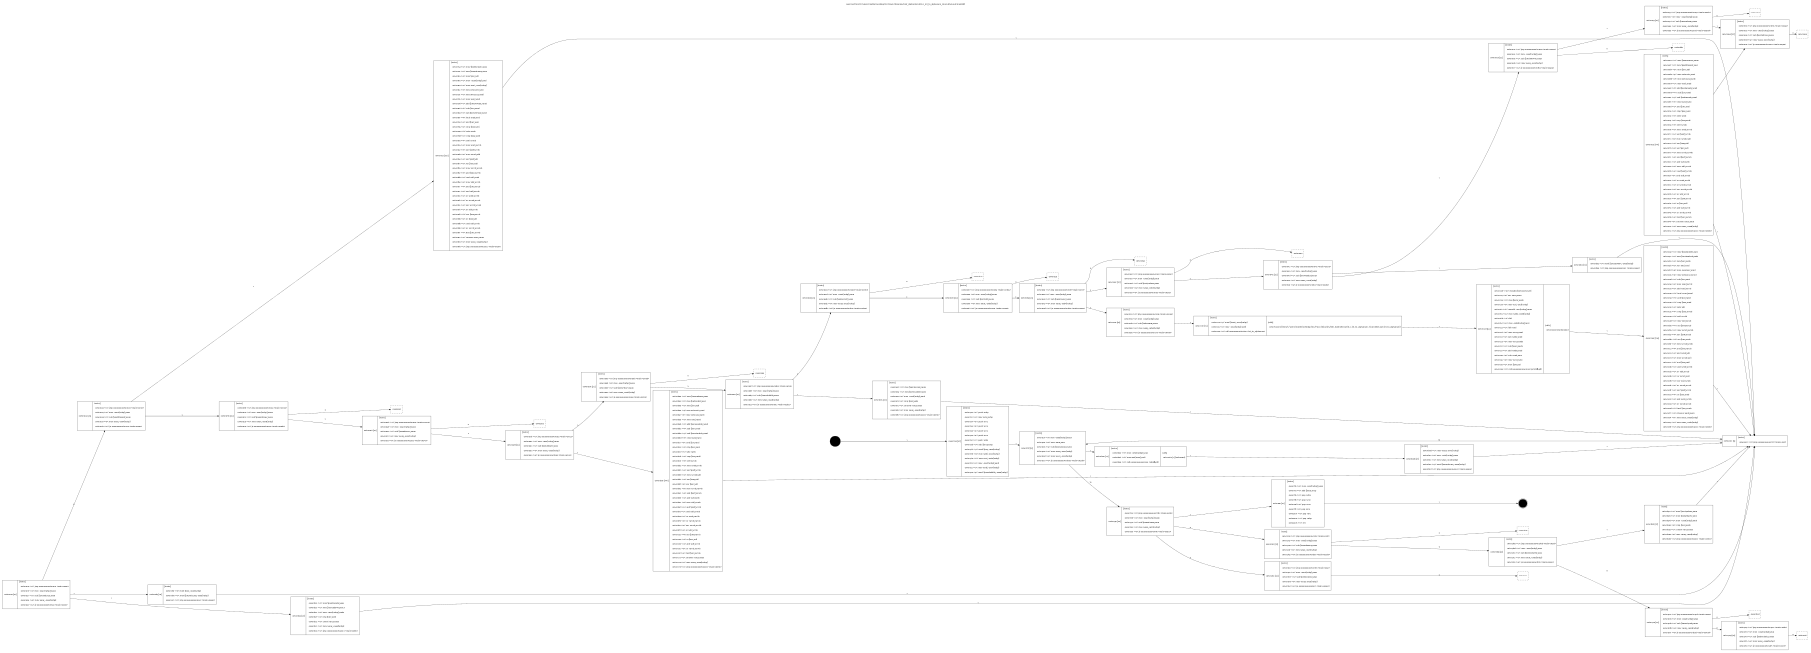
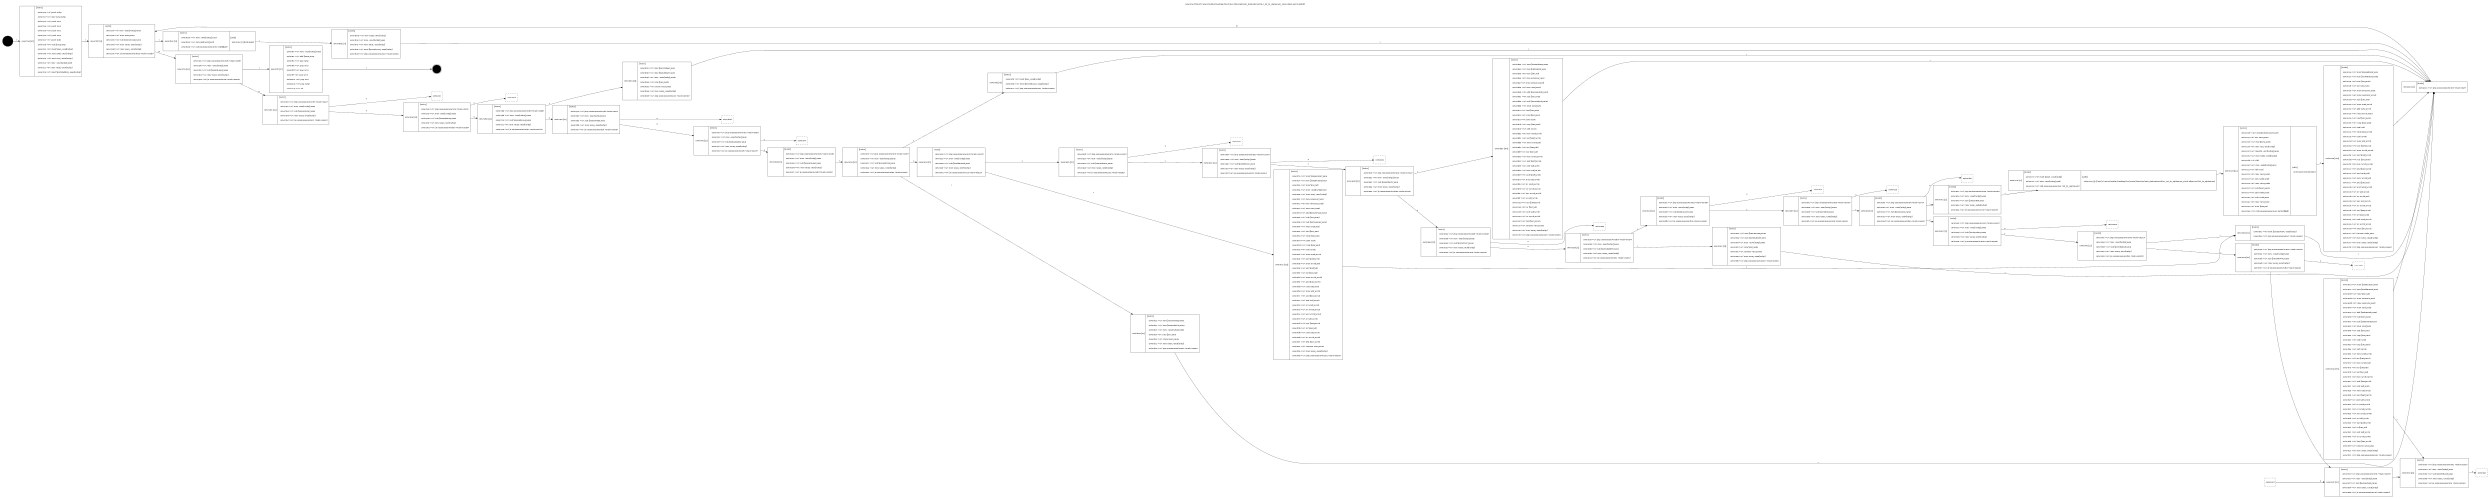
edge "0x401977 [25]" -> "0x40201d": reversed
edge "0x401f5a [150]" -> "0x4020cc [5]": now "0x401f5a [150]" -> "0x401d02 [12]"
node "0x401800 [25]": added
edge "0x401776 [22]" -> "0x4017a2 [22]": now "0x40178c [22]" -> "0x4017a2 [22]"
